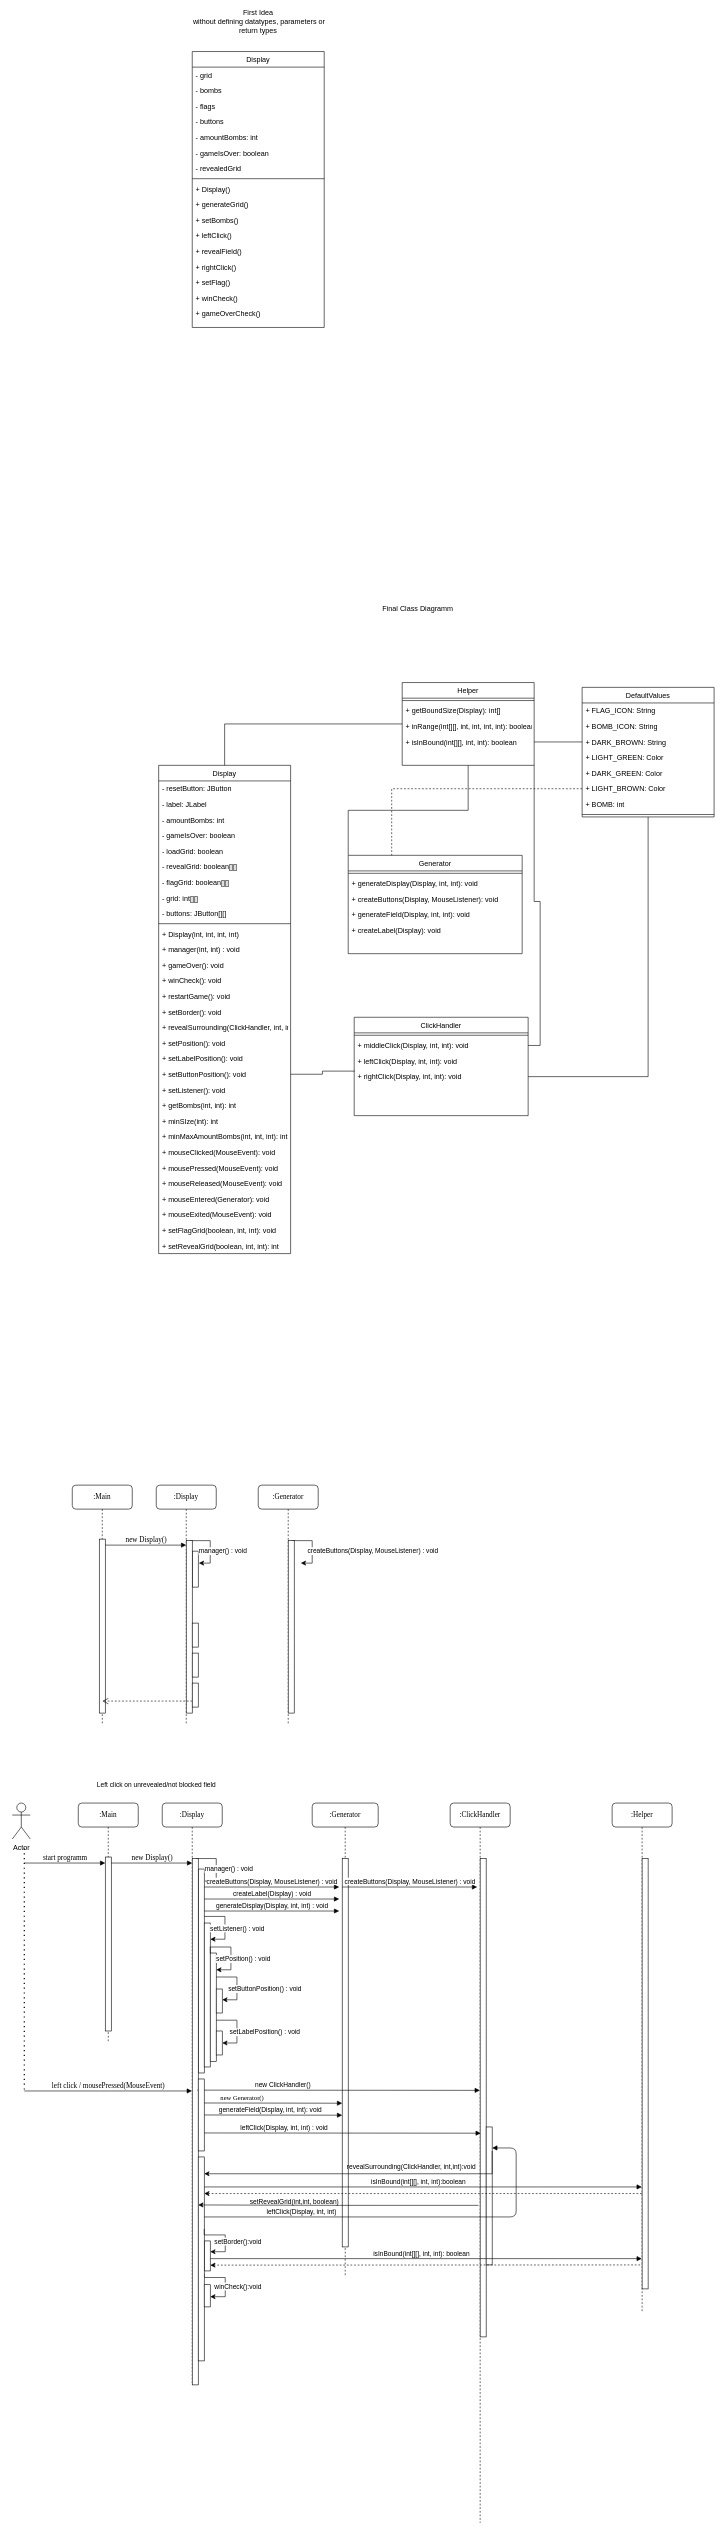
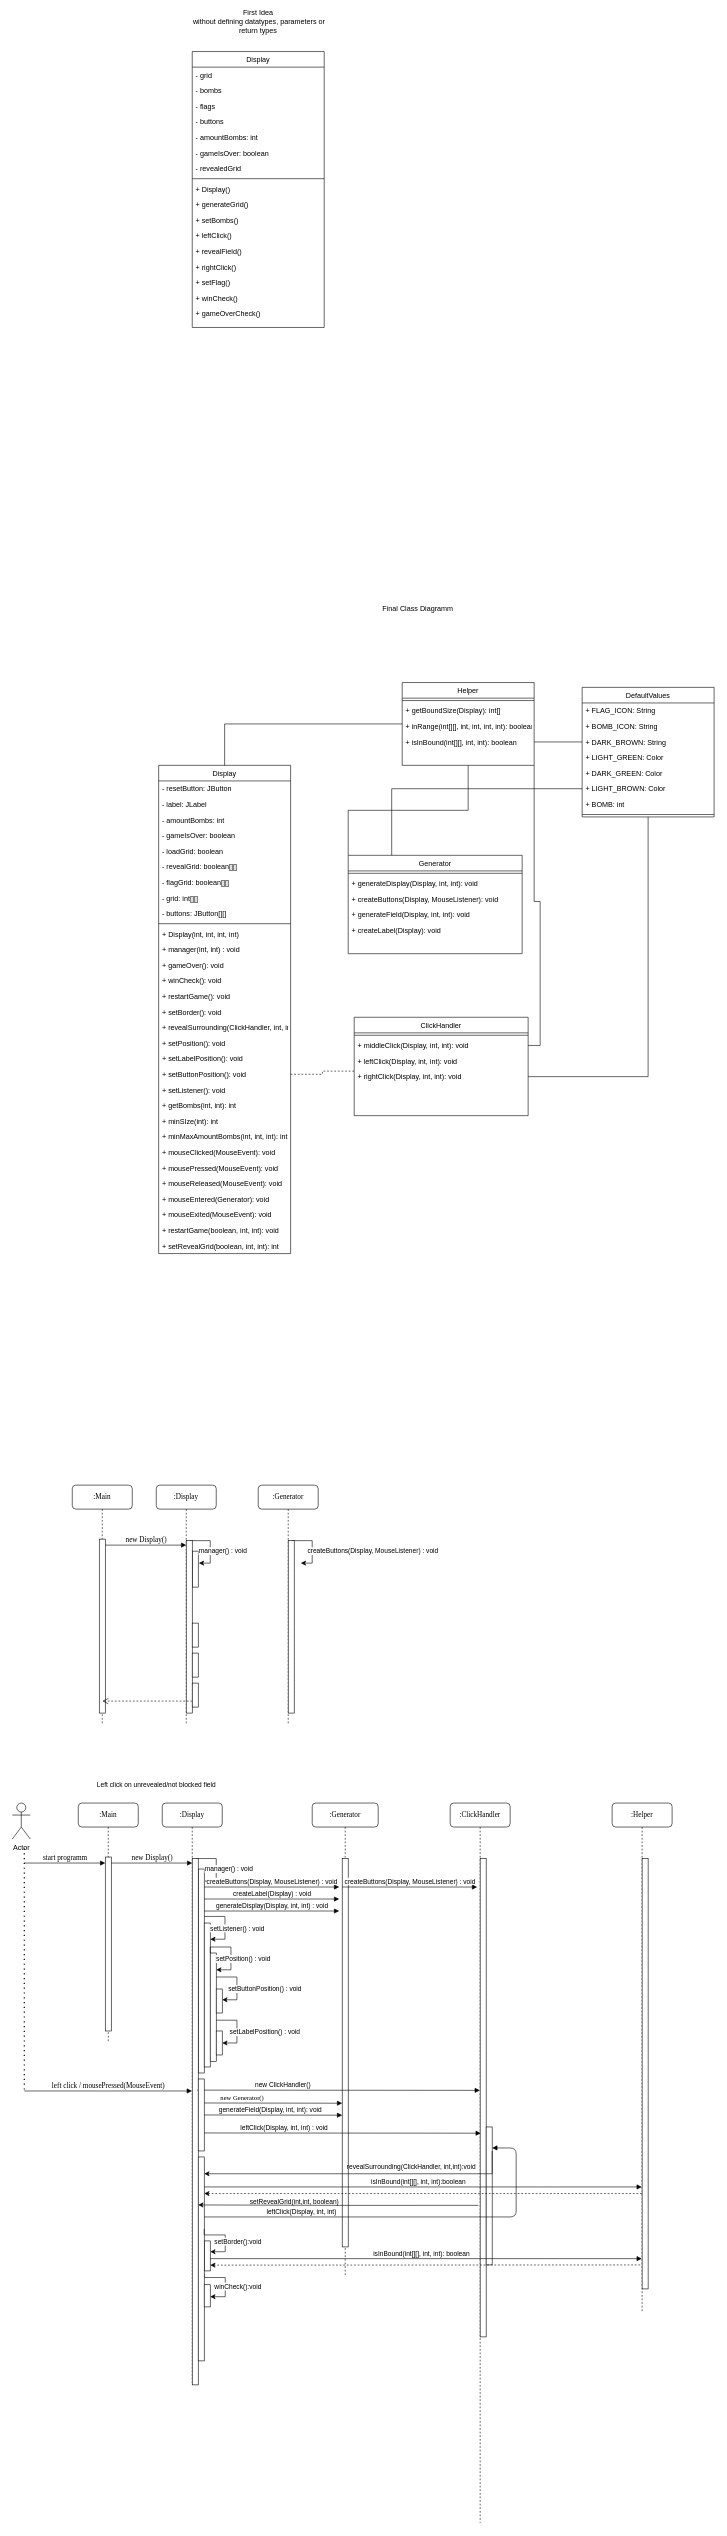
edge "+ LIGHT_BROWN: Color" -- "Generator": style dashed -> solid
edge "+ setButtonPosition(): void" -- "+ rightClick(Display, int, int): void": style solid -> dashed
node "+ setFlagGrid(boolean, int, int): void": label "+ setFlagGrid(boolean, int, int): void" -> "+ restartGame(boolean, int, int): void"
